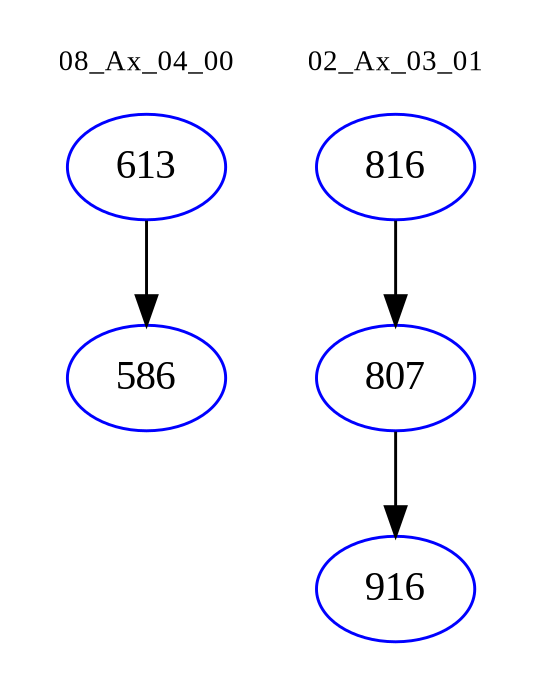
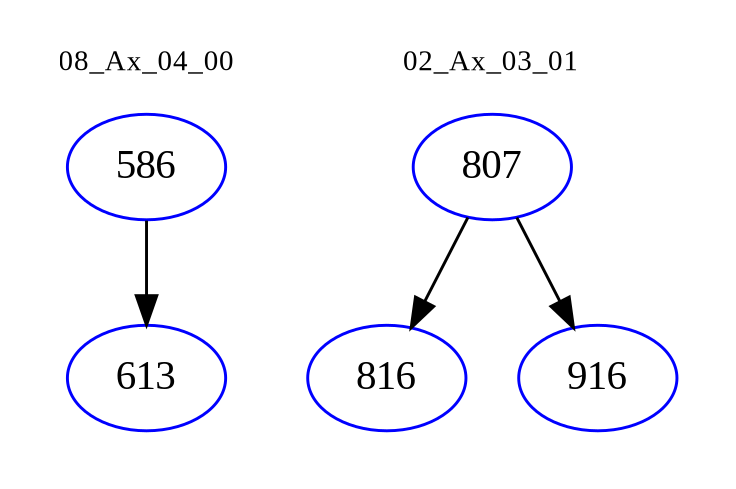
edge "613" -> "586": reversed
edge "816" -> "807": reversed
